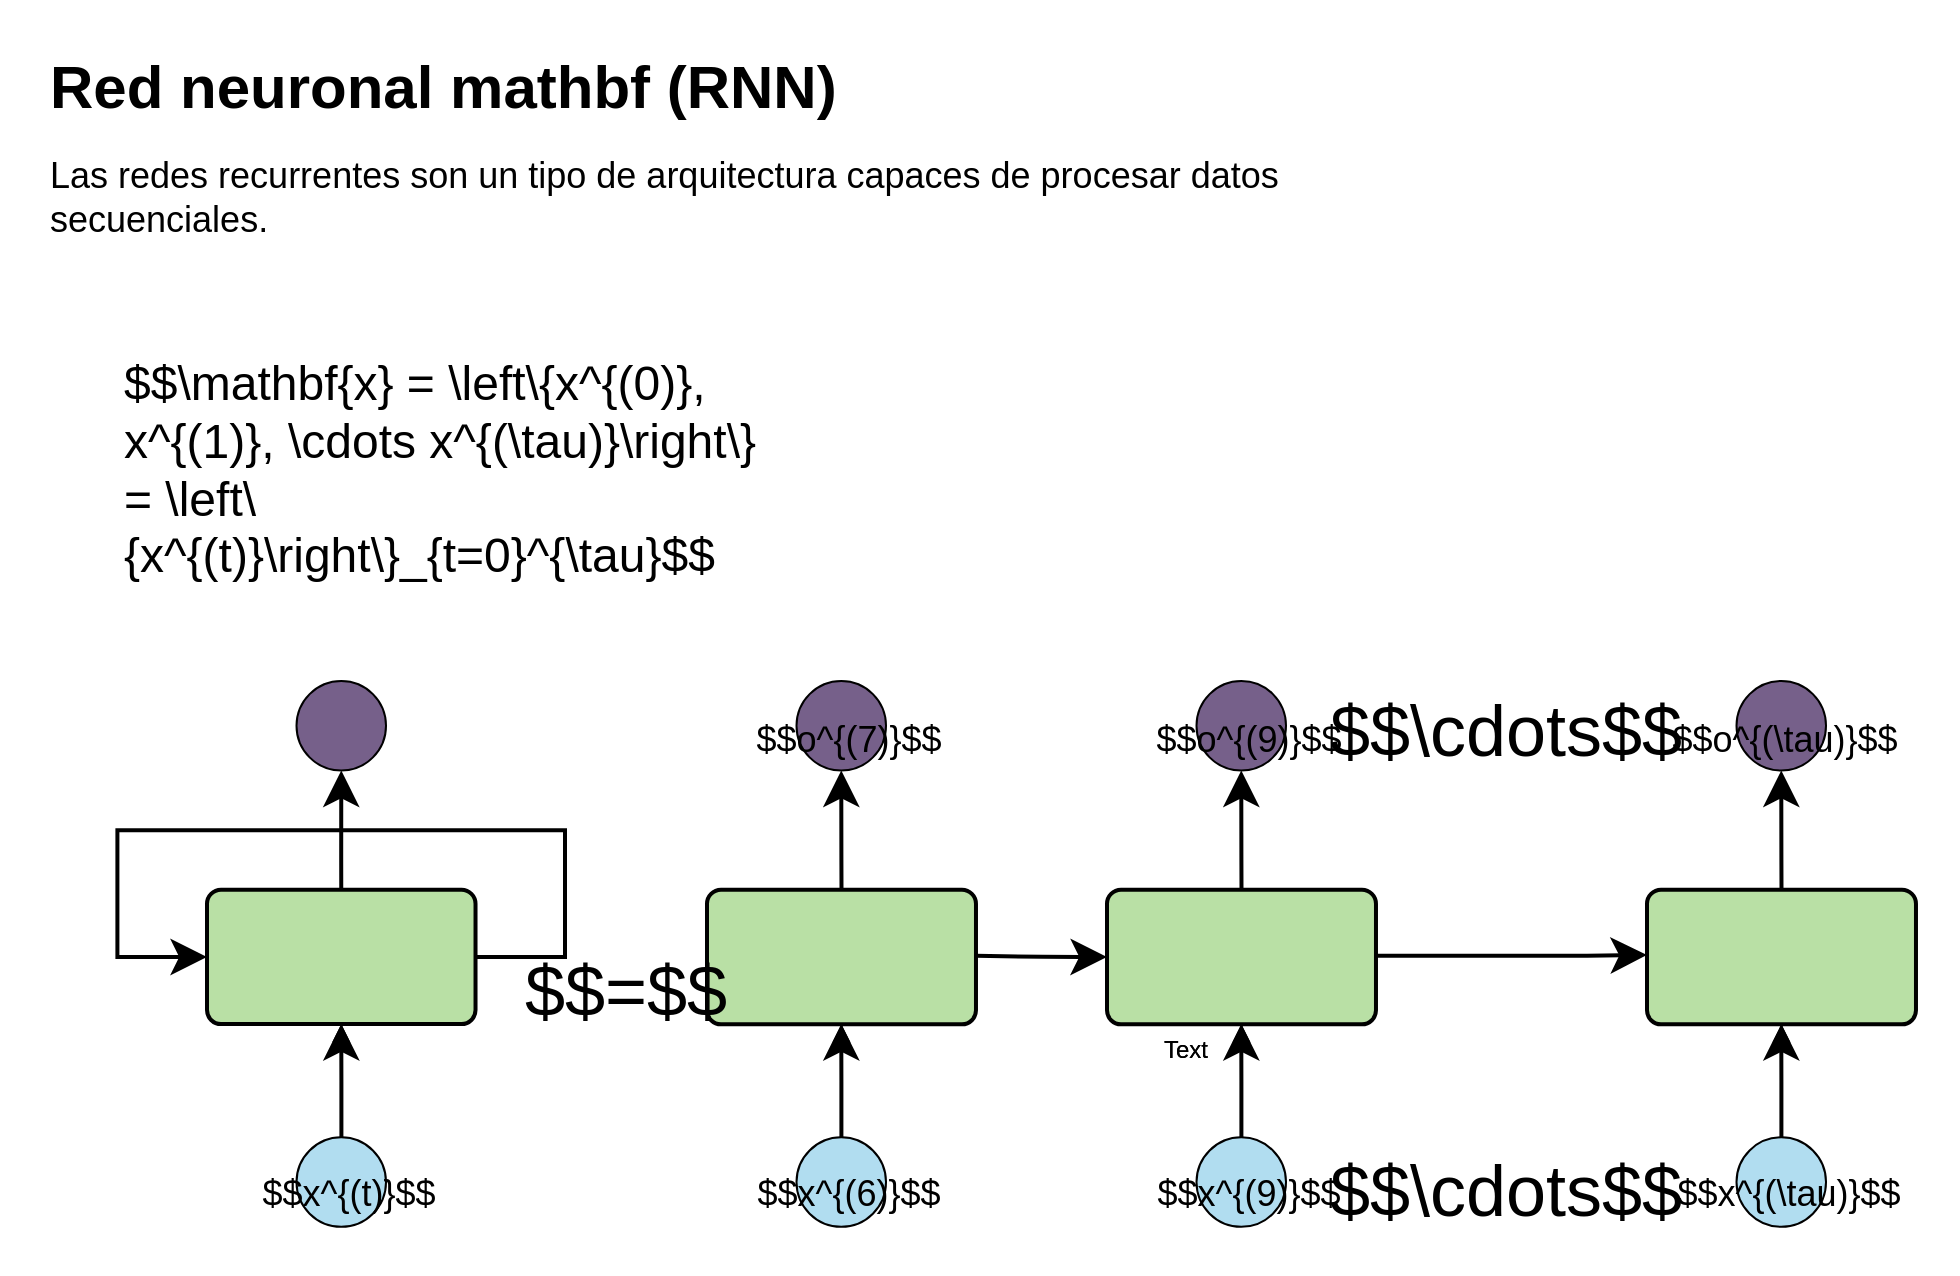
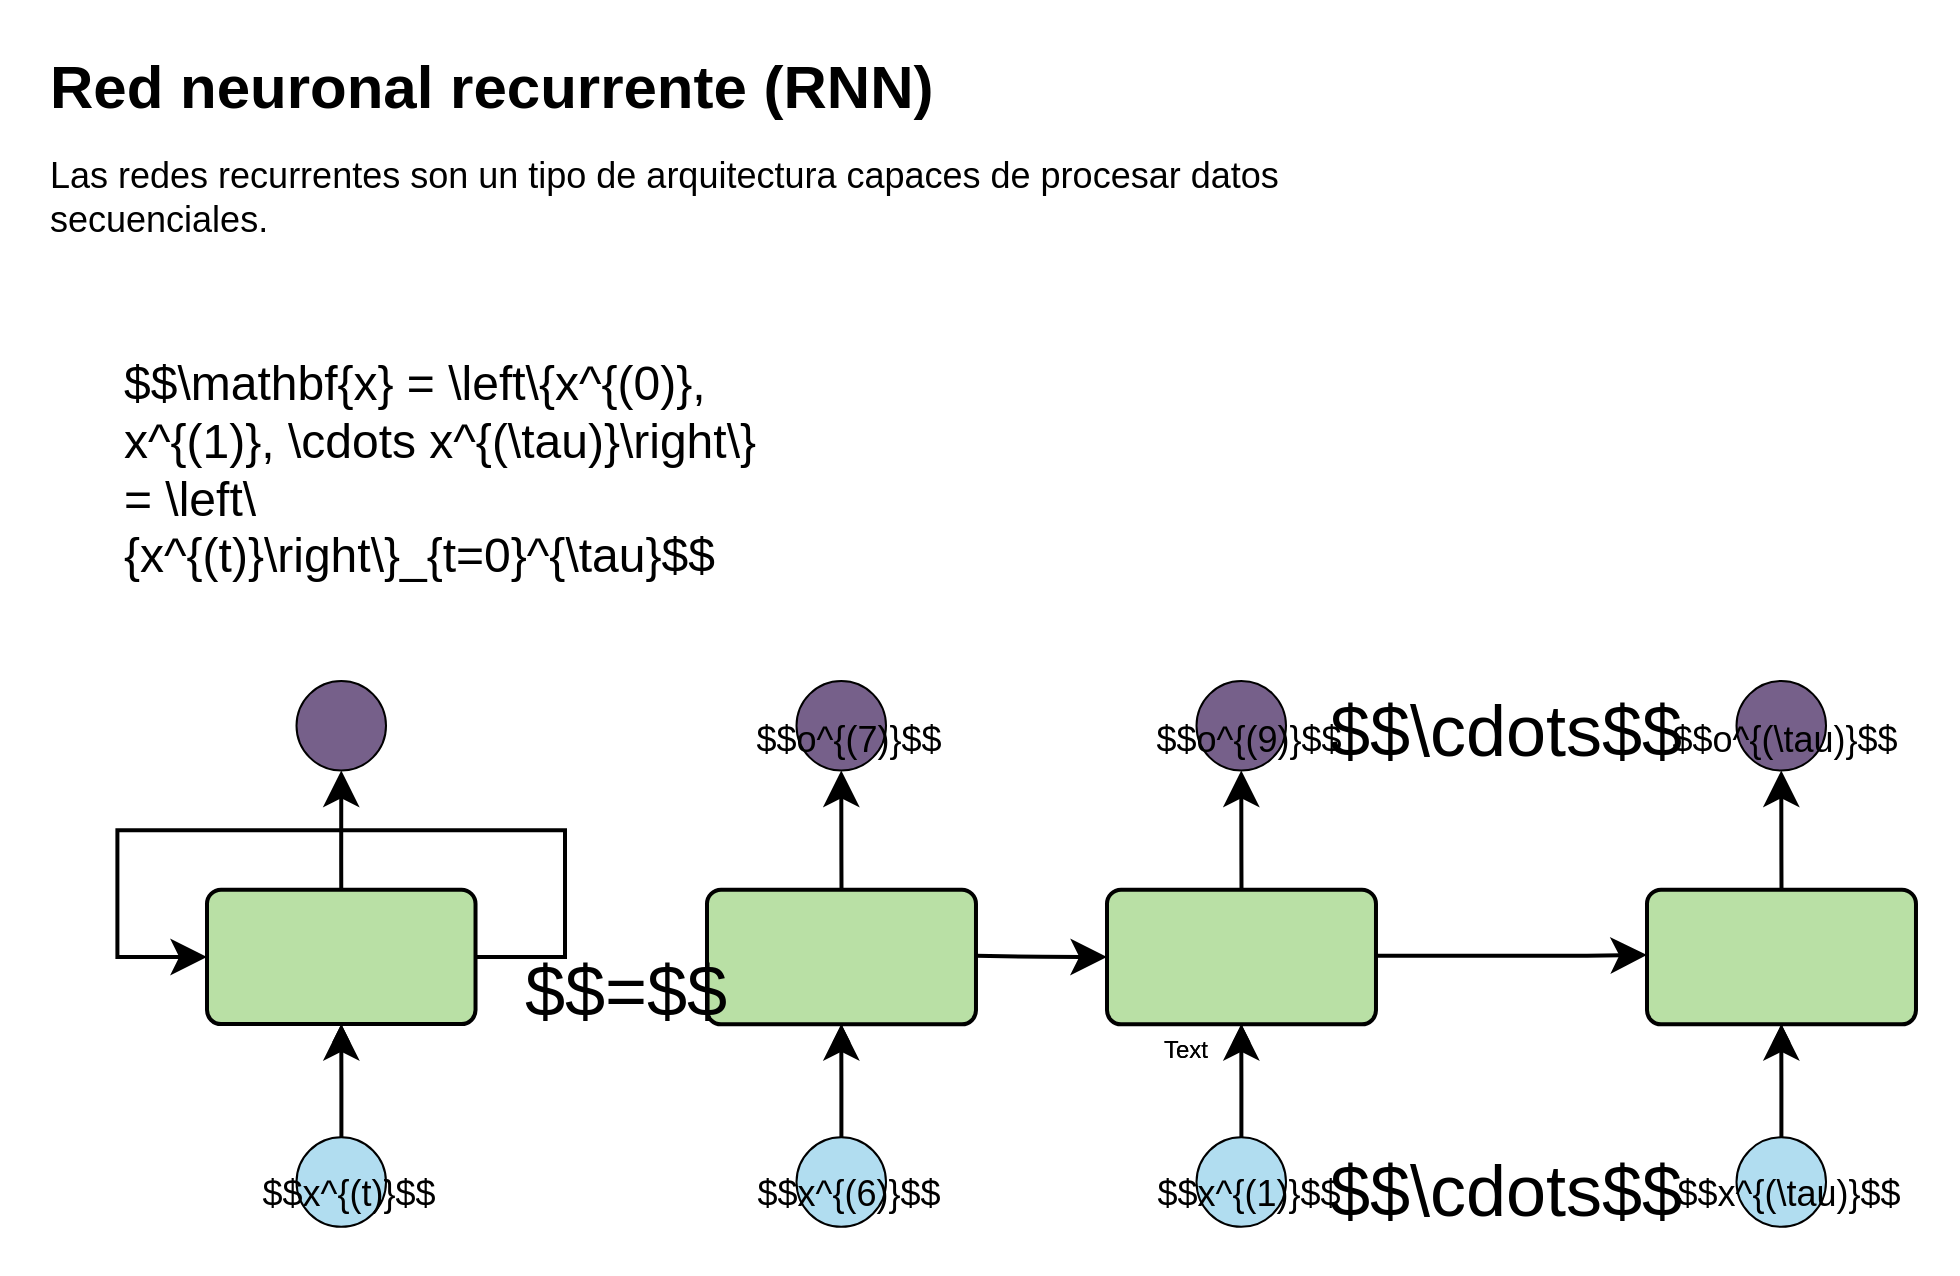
node "Red neuronal mathbf (RNN)Las redes recurrentes son un tipo de arquitectura capaces de procesar datos secuenciales.": label "Red neuronal mathbf (RNN)Las redes recurrentes son un tipo de arquitectura capaces de procesar datos secuenciales." -> "Red neuronal recurrente (RNN)Las redes recurrentes son un tipo de arquitectura capaces de procesar datos secuenciales."
node "$$x^{(9)}$$": label "$$x^{(9)}$$" -> "$$x^{(1)}$$"
